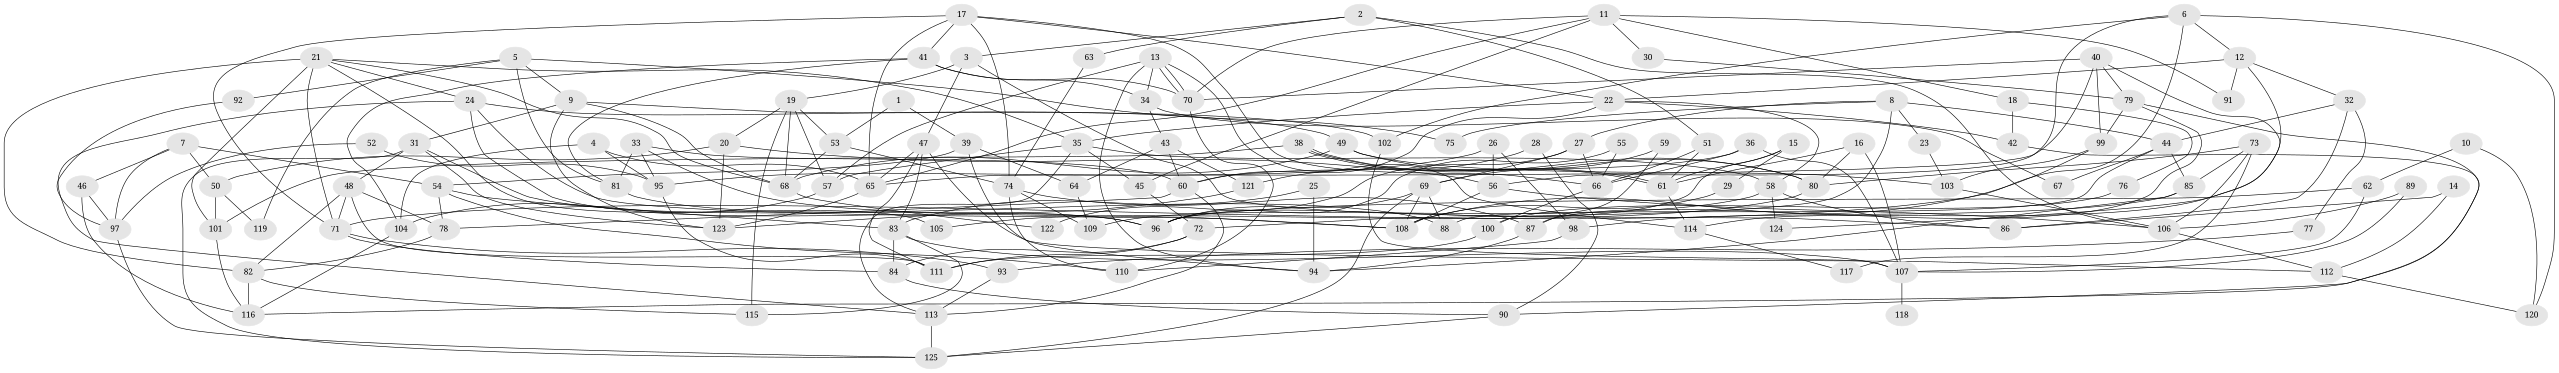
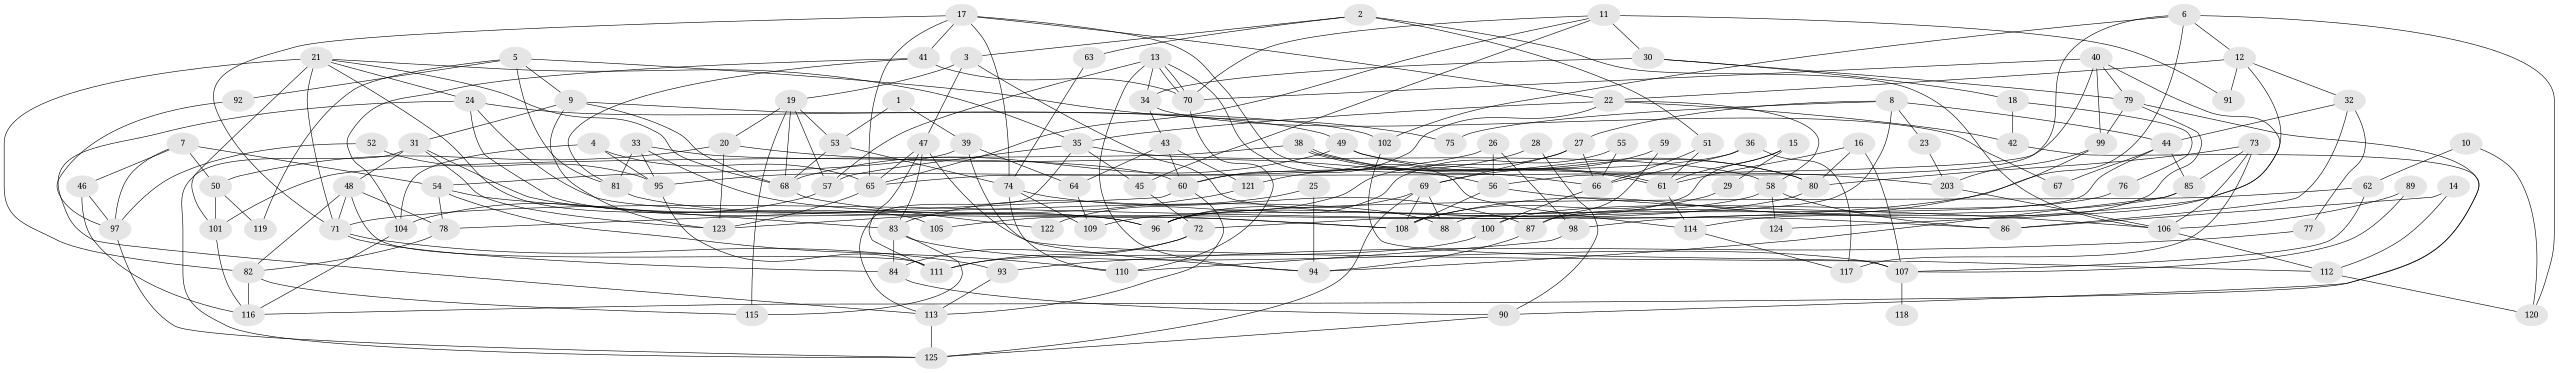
edge "11" -- "18": now "30" -- "18"
edge "41" -- "34": now "30" -- "34"
node "103": label "103" -> "203"
edge "36" -- "107": now "36" -- "117"
